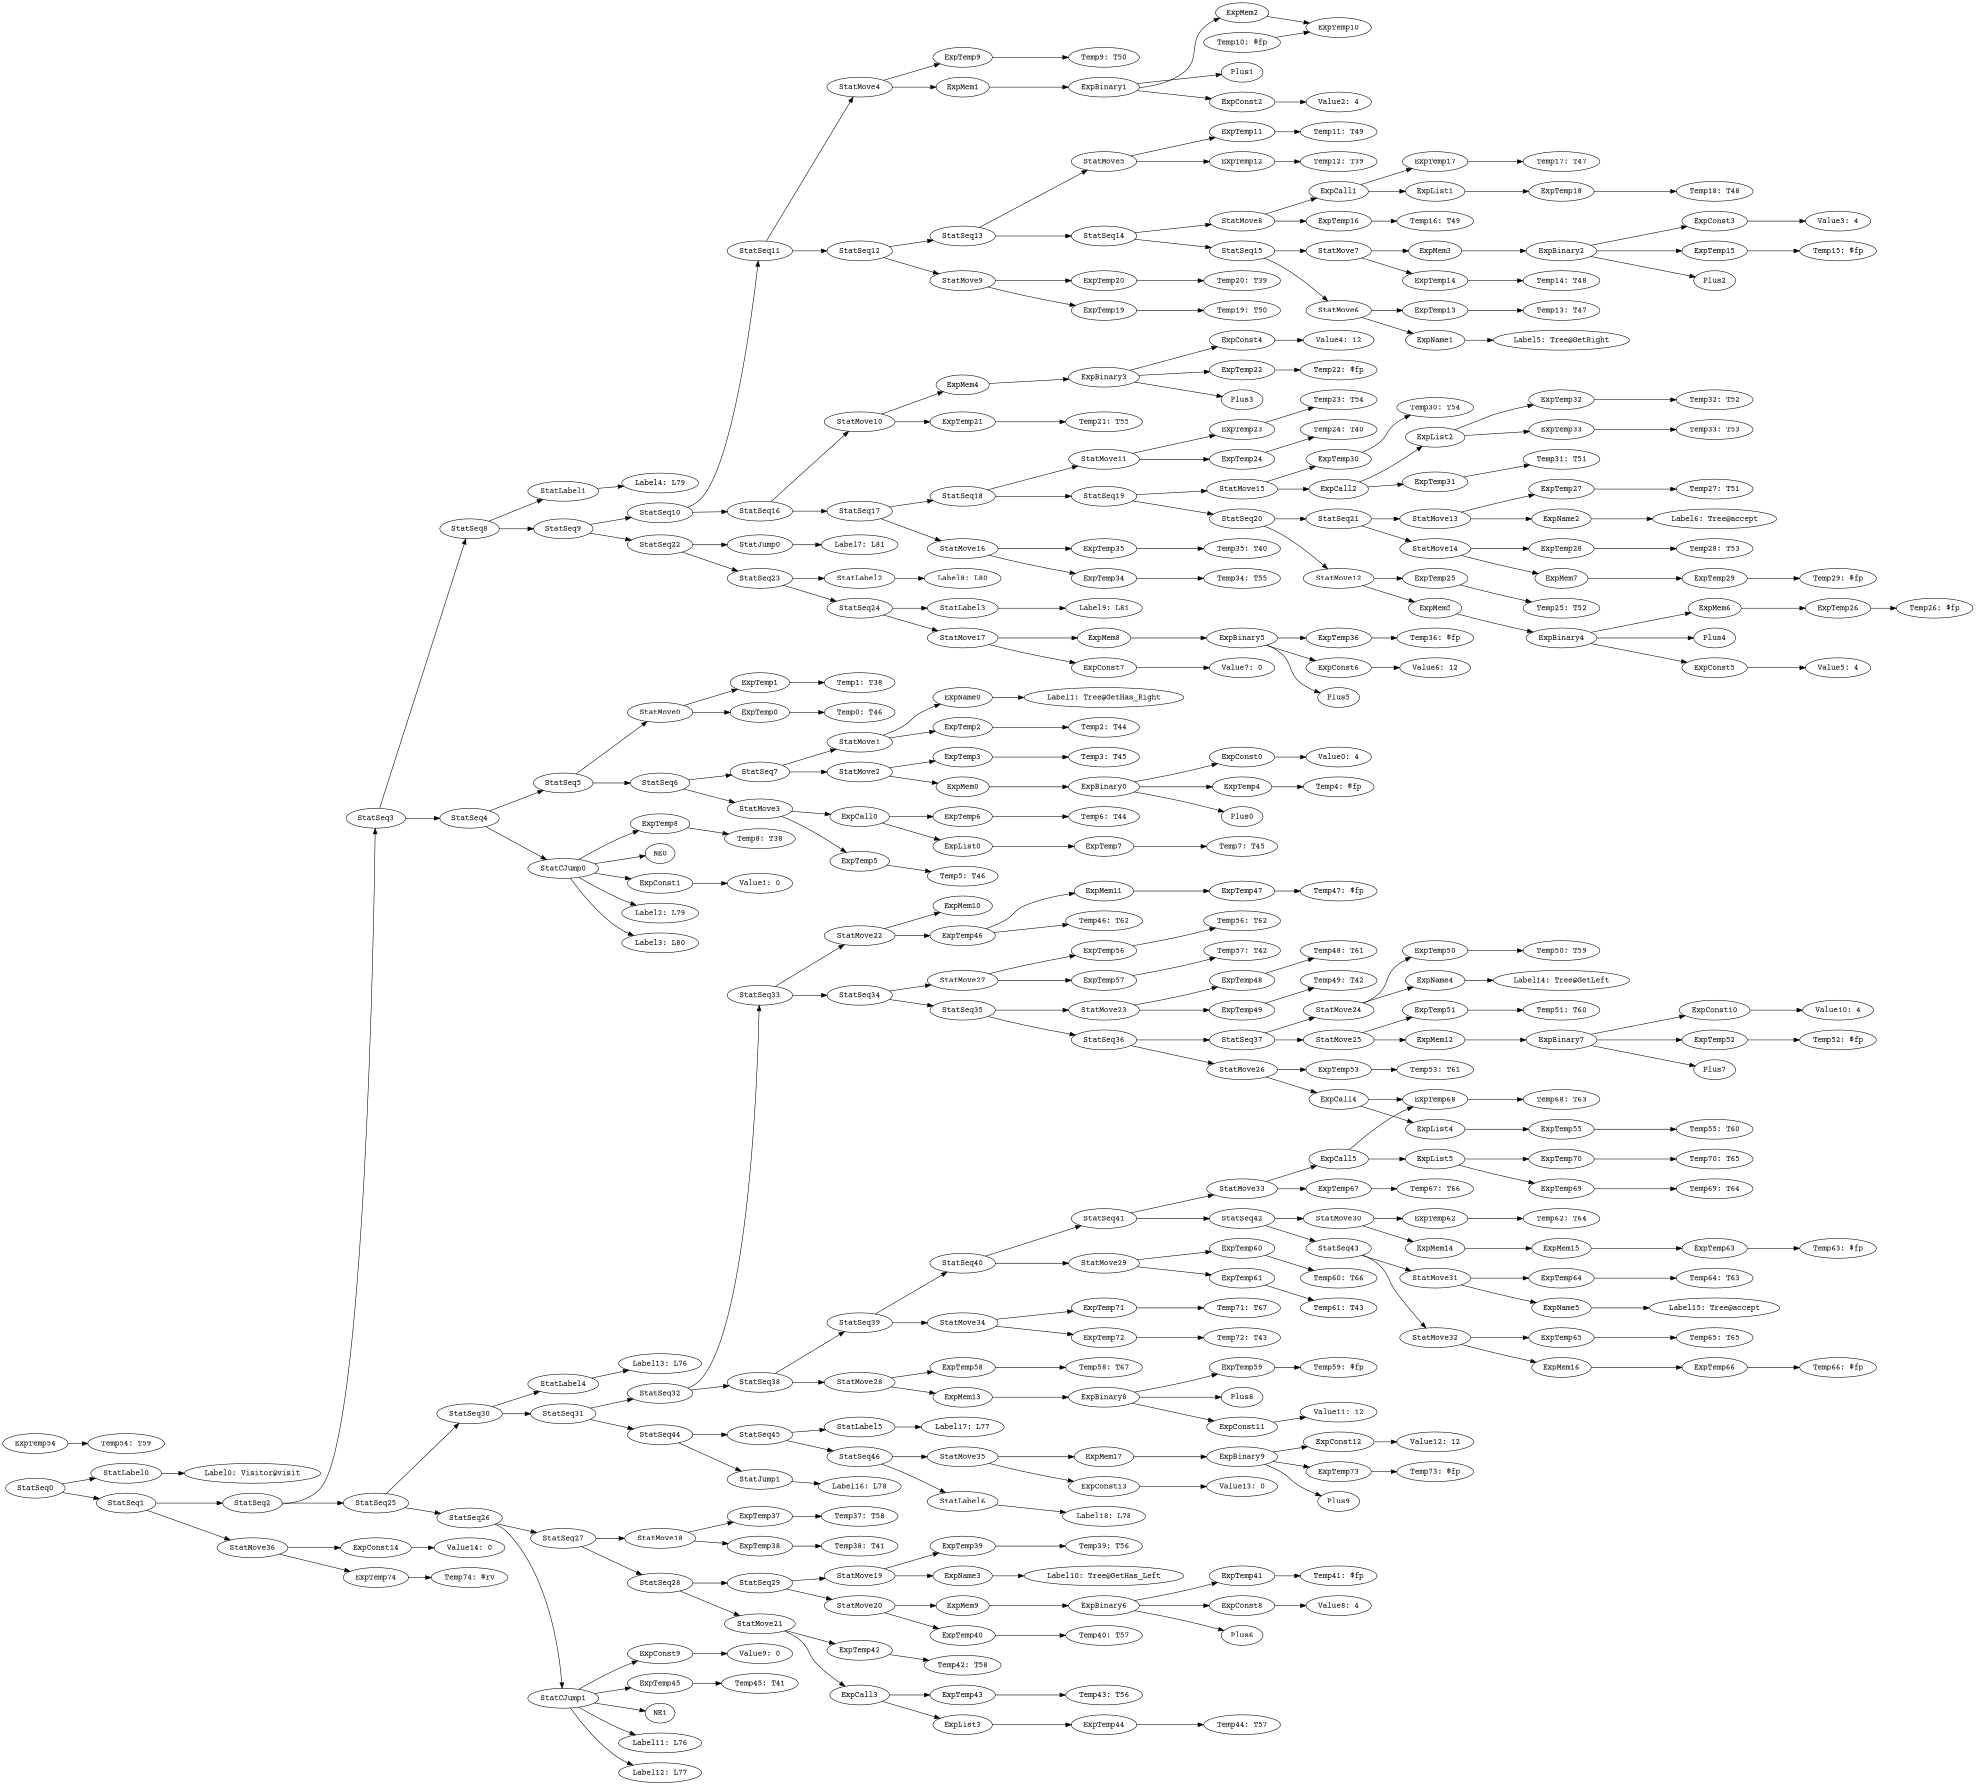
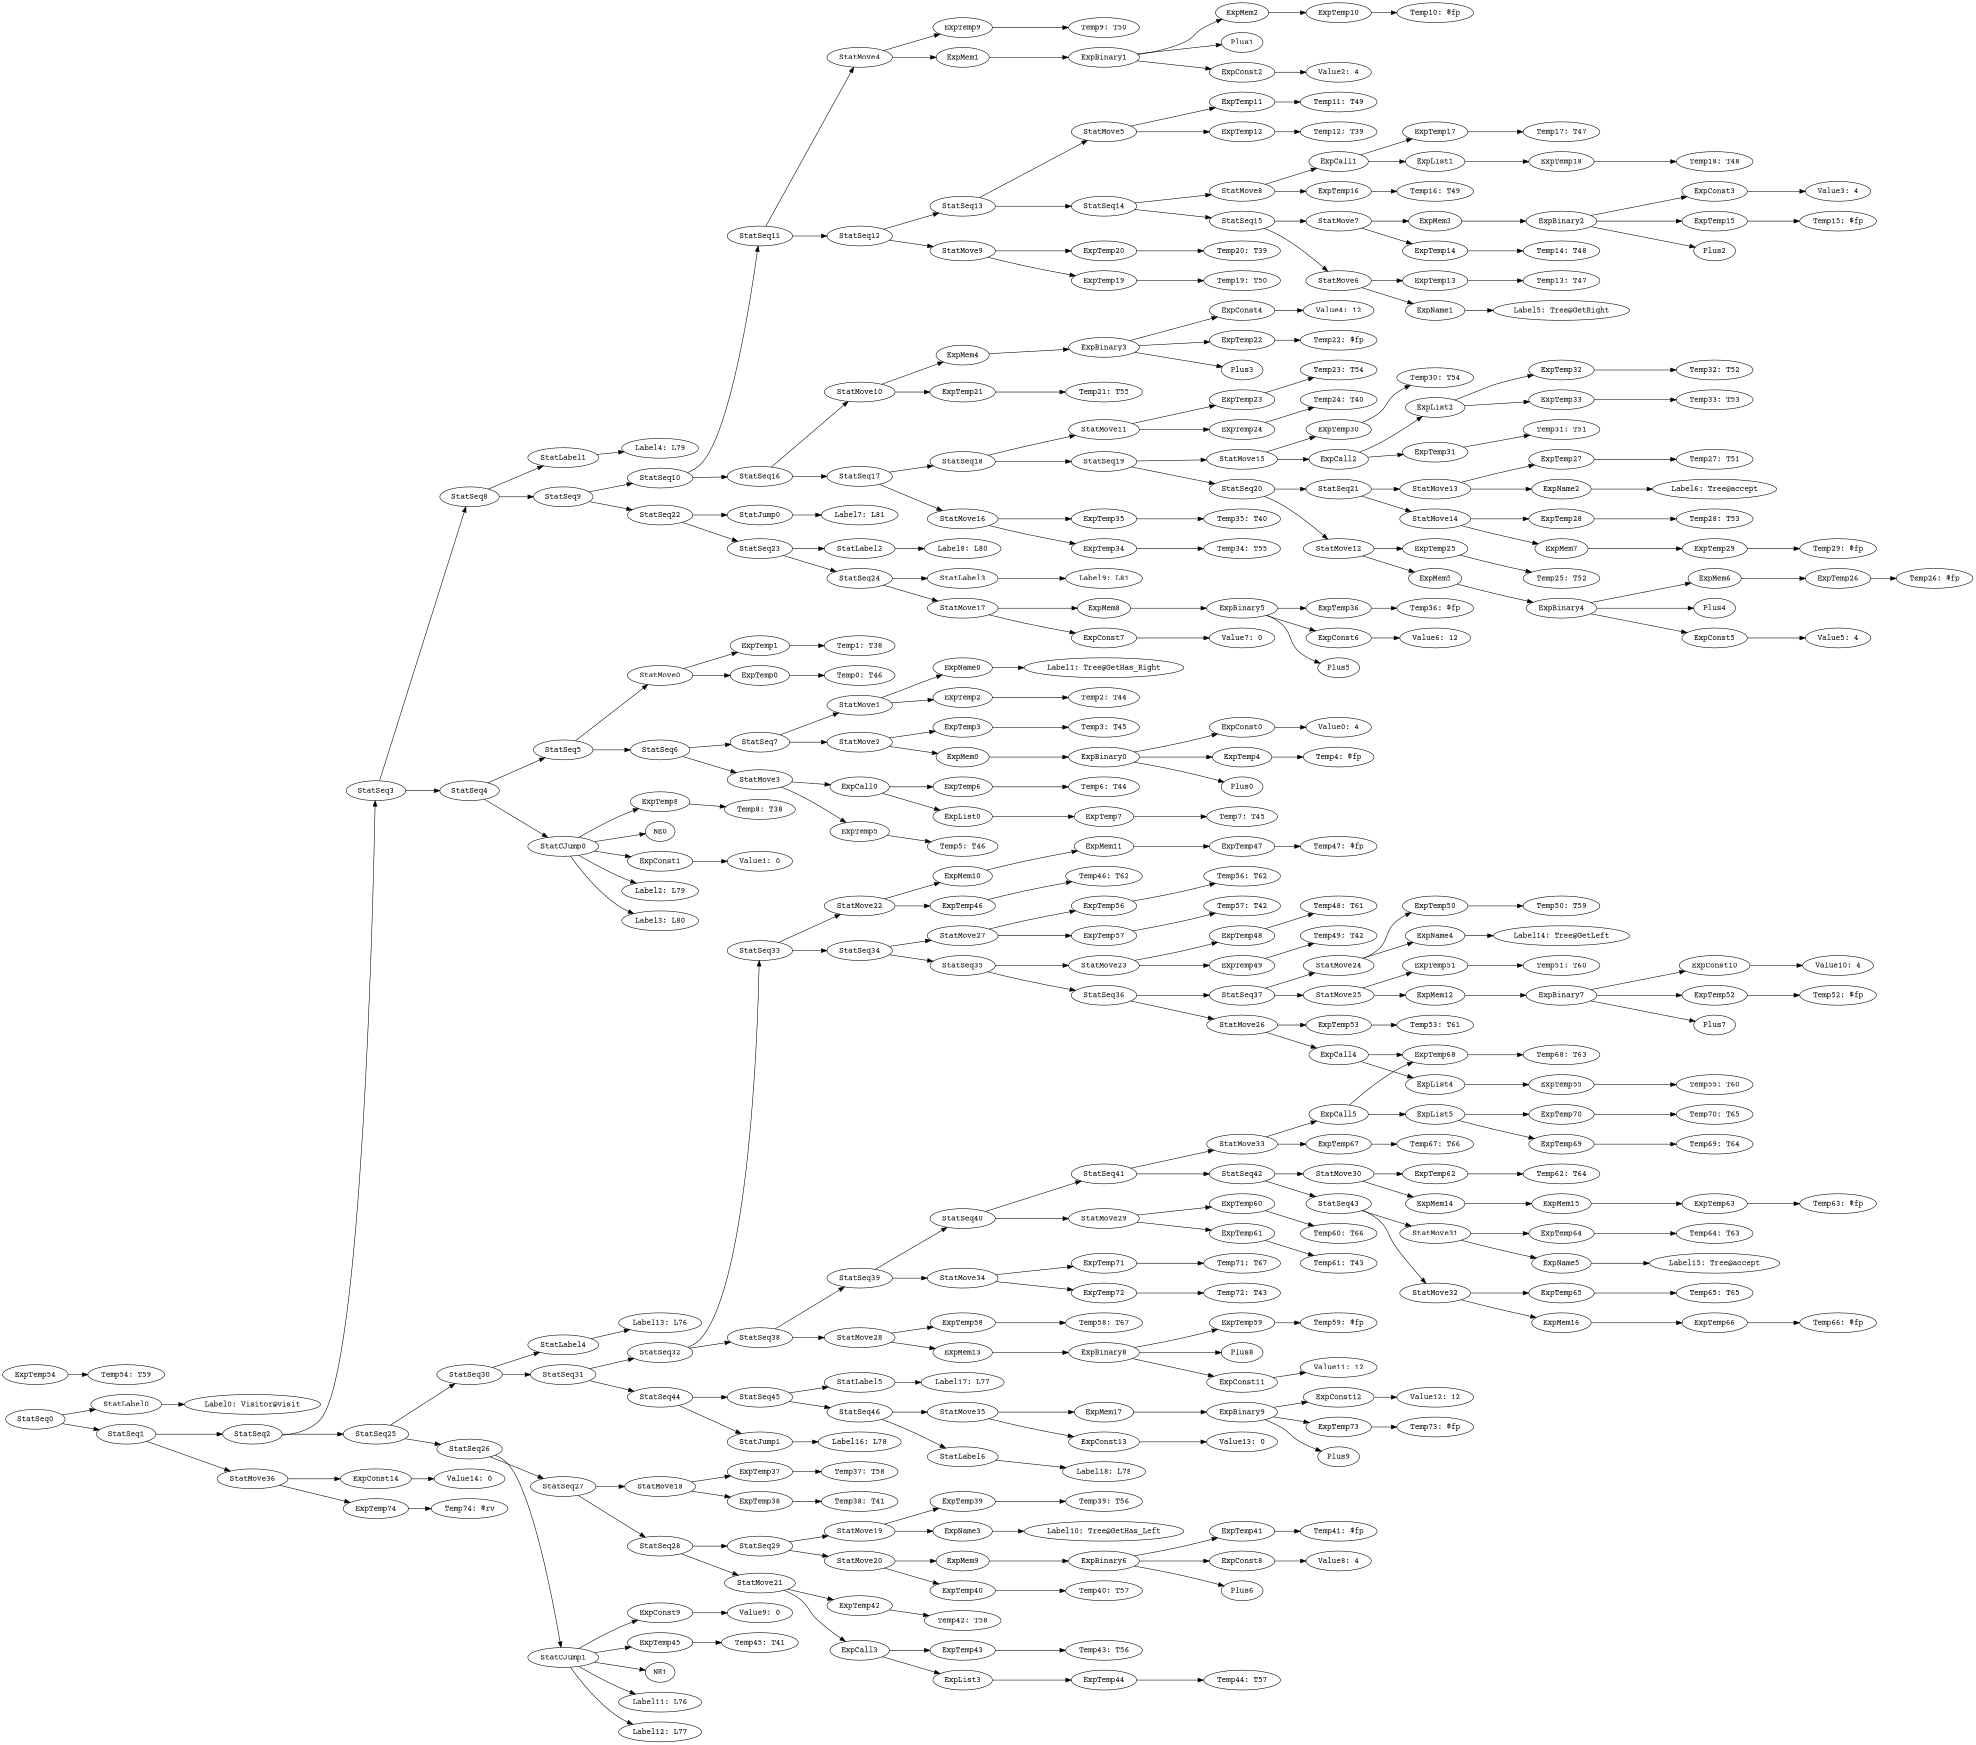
edge "Temp10: $fp" -> "ExpTemp10": reversed
edge "ExpTemp46" -> "ExpMem11": now "ExpMem10" -> "ExpMem11"
